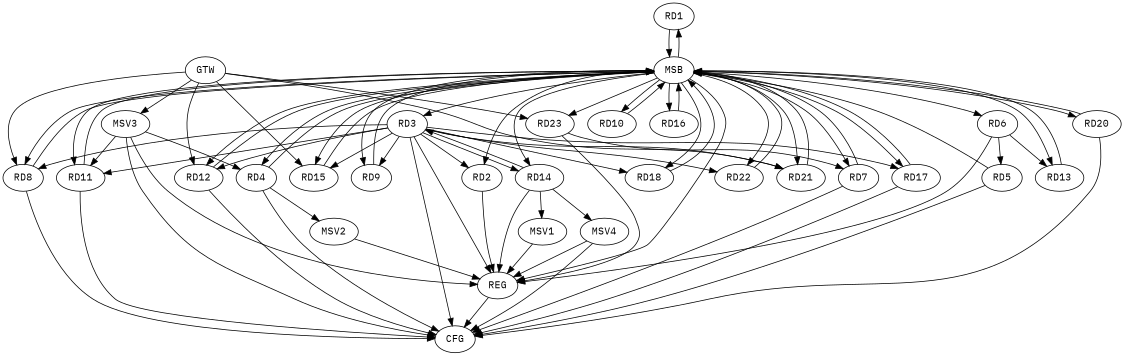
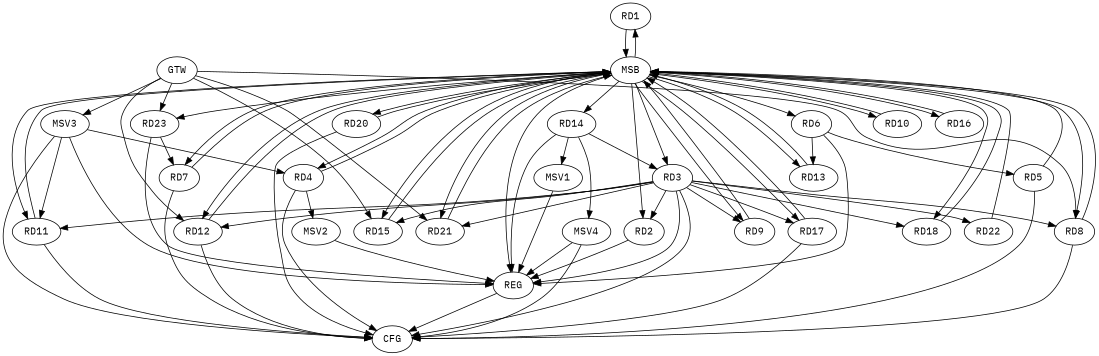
edge "MSB" -> "RD22": removed
edge "RD3" -> "RD14": removed
